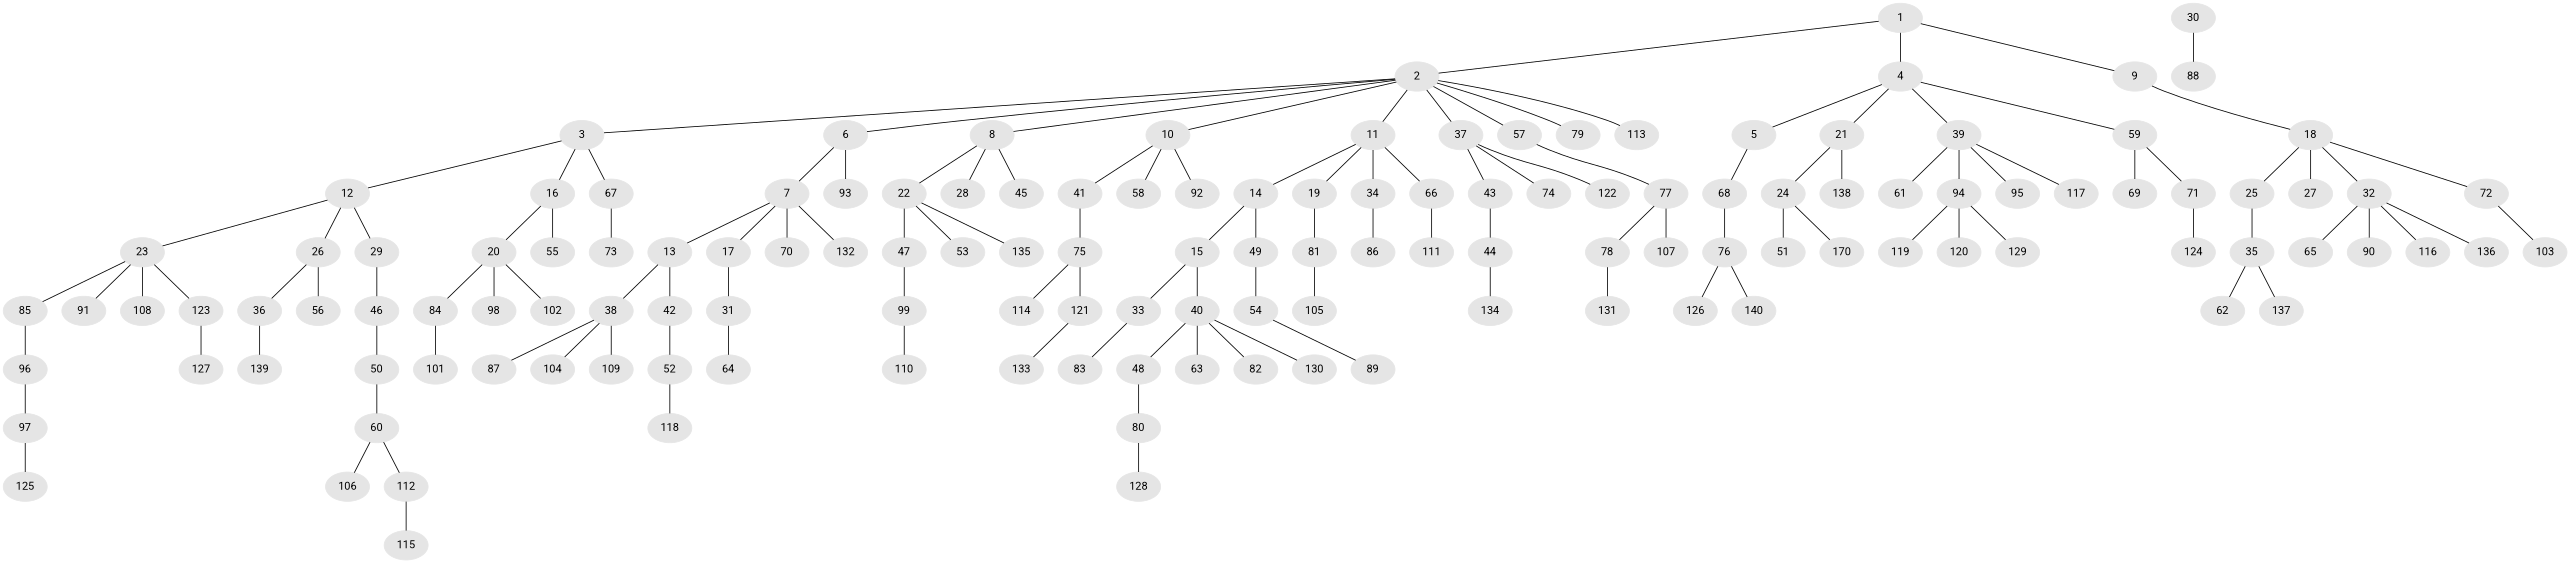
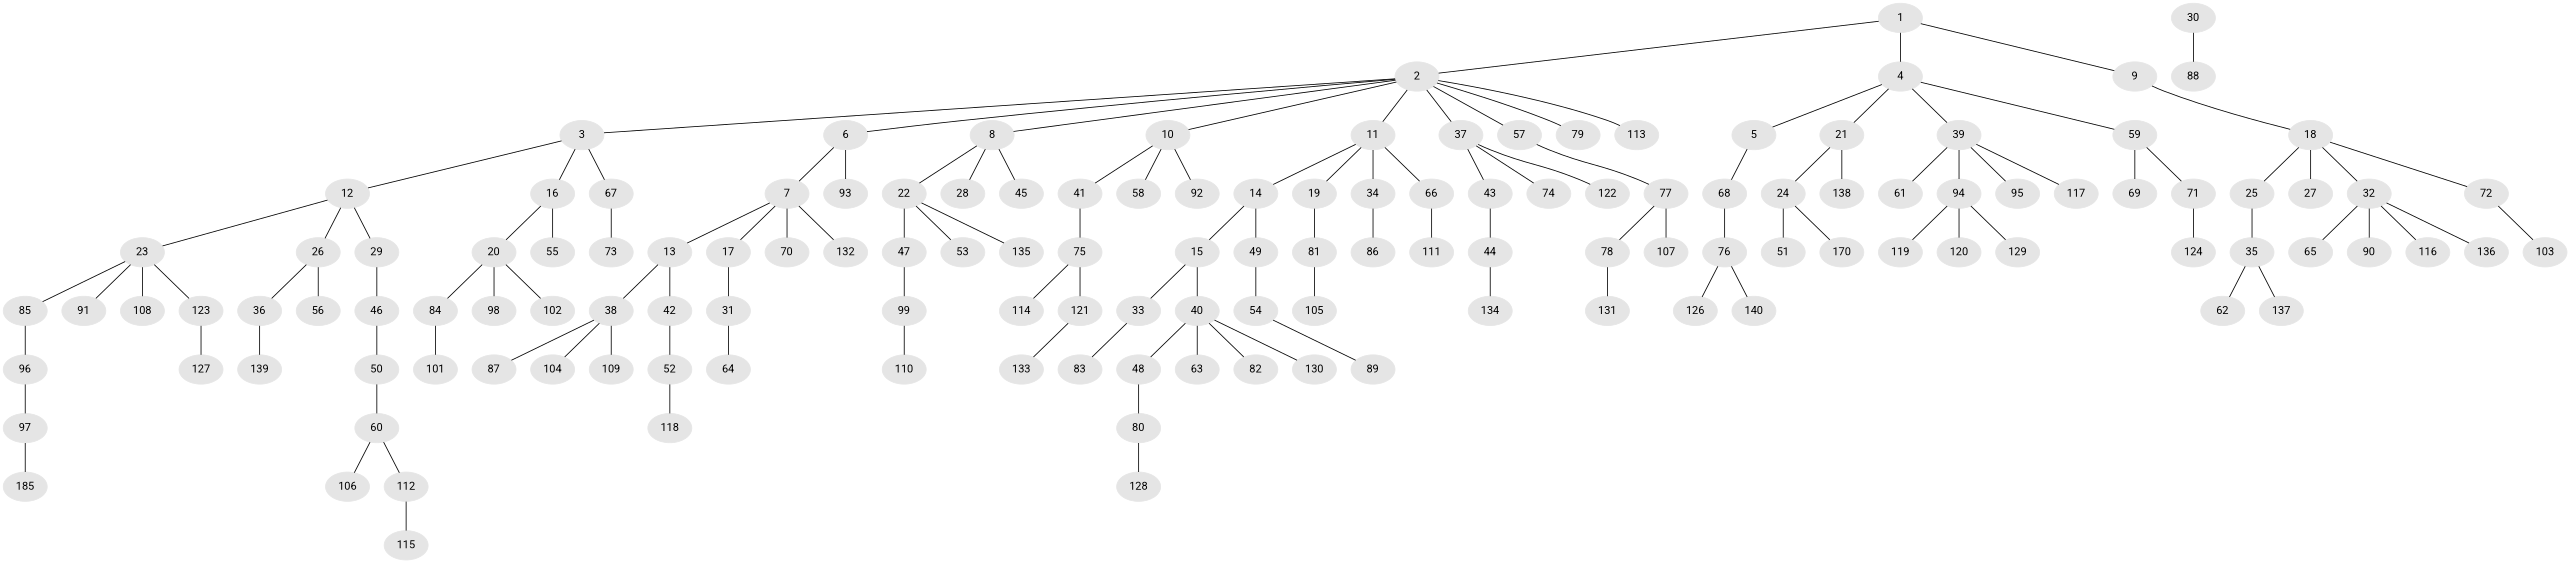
node "125": label "125" -> "185"
